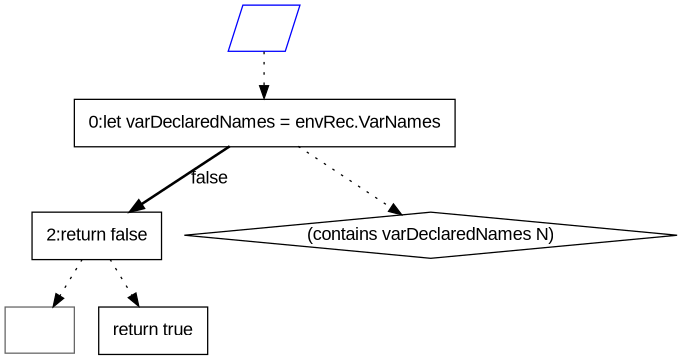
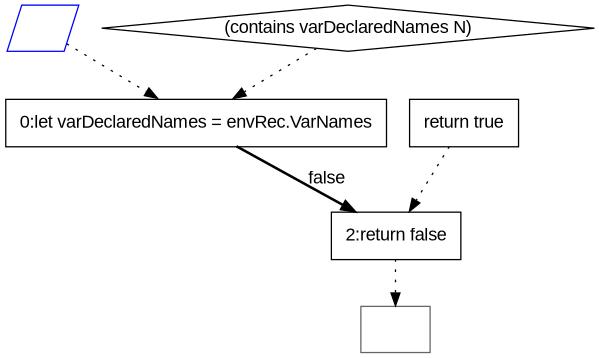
edge "0:let varDeclaredNames = envRec.VarNames" -> "(contains varDeclaredNames N)": reversed
edge "2:return false" -> "return true": reversed
